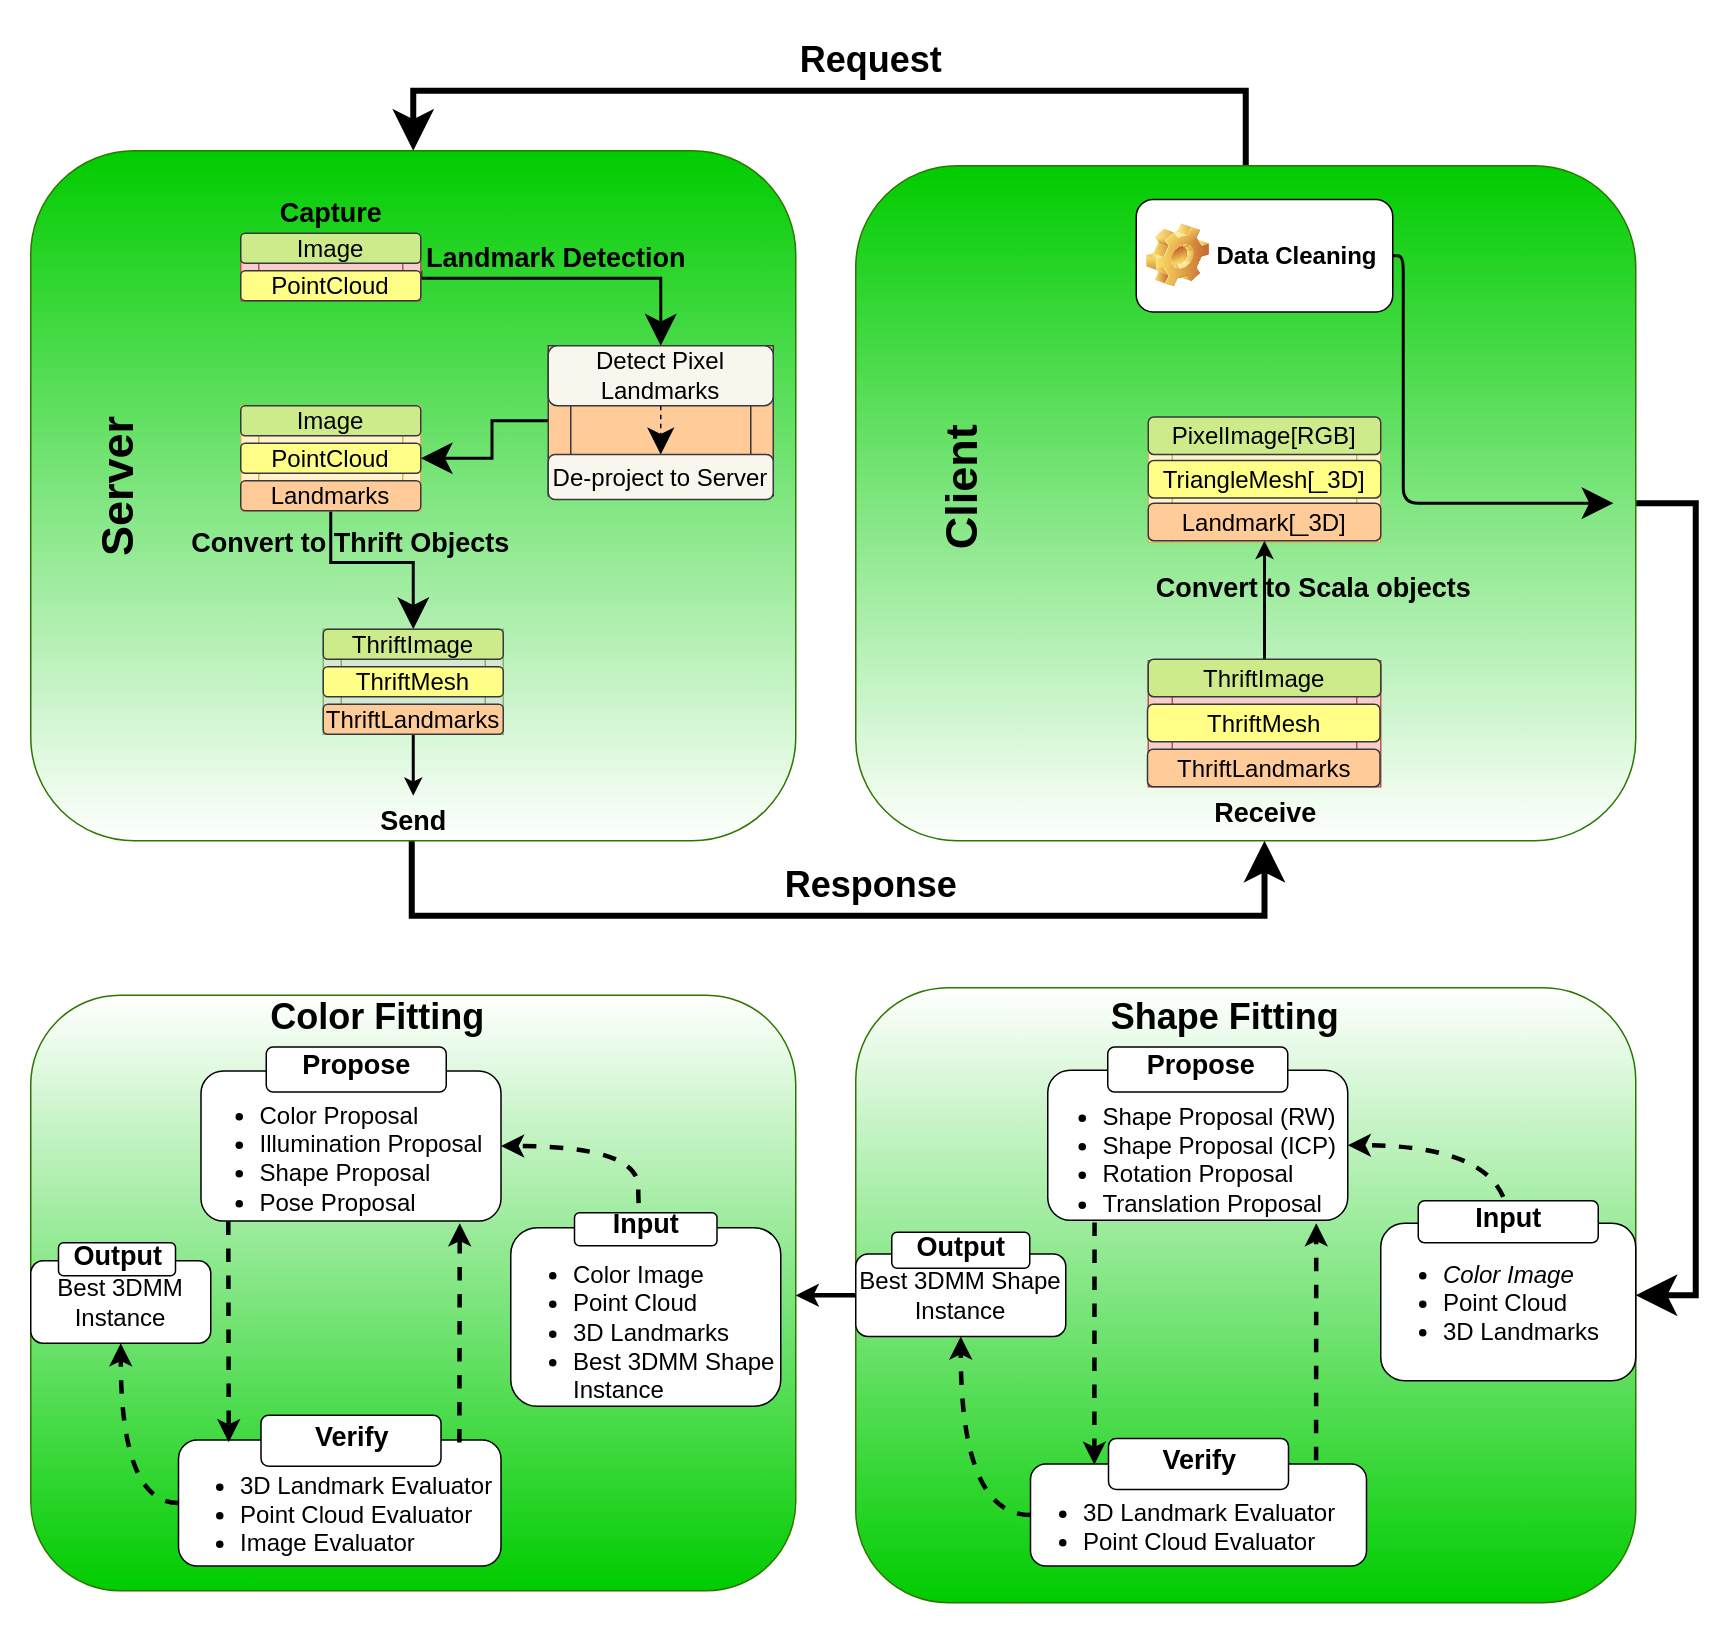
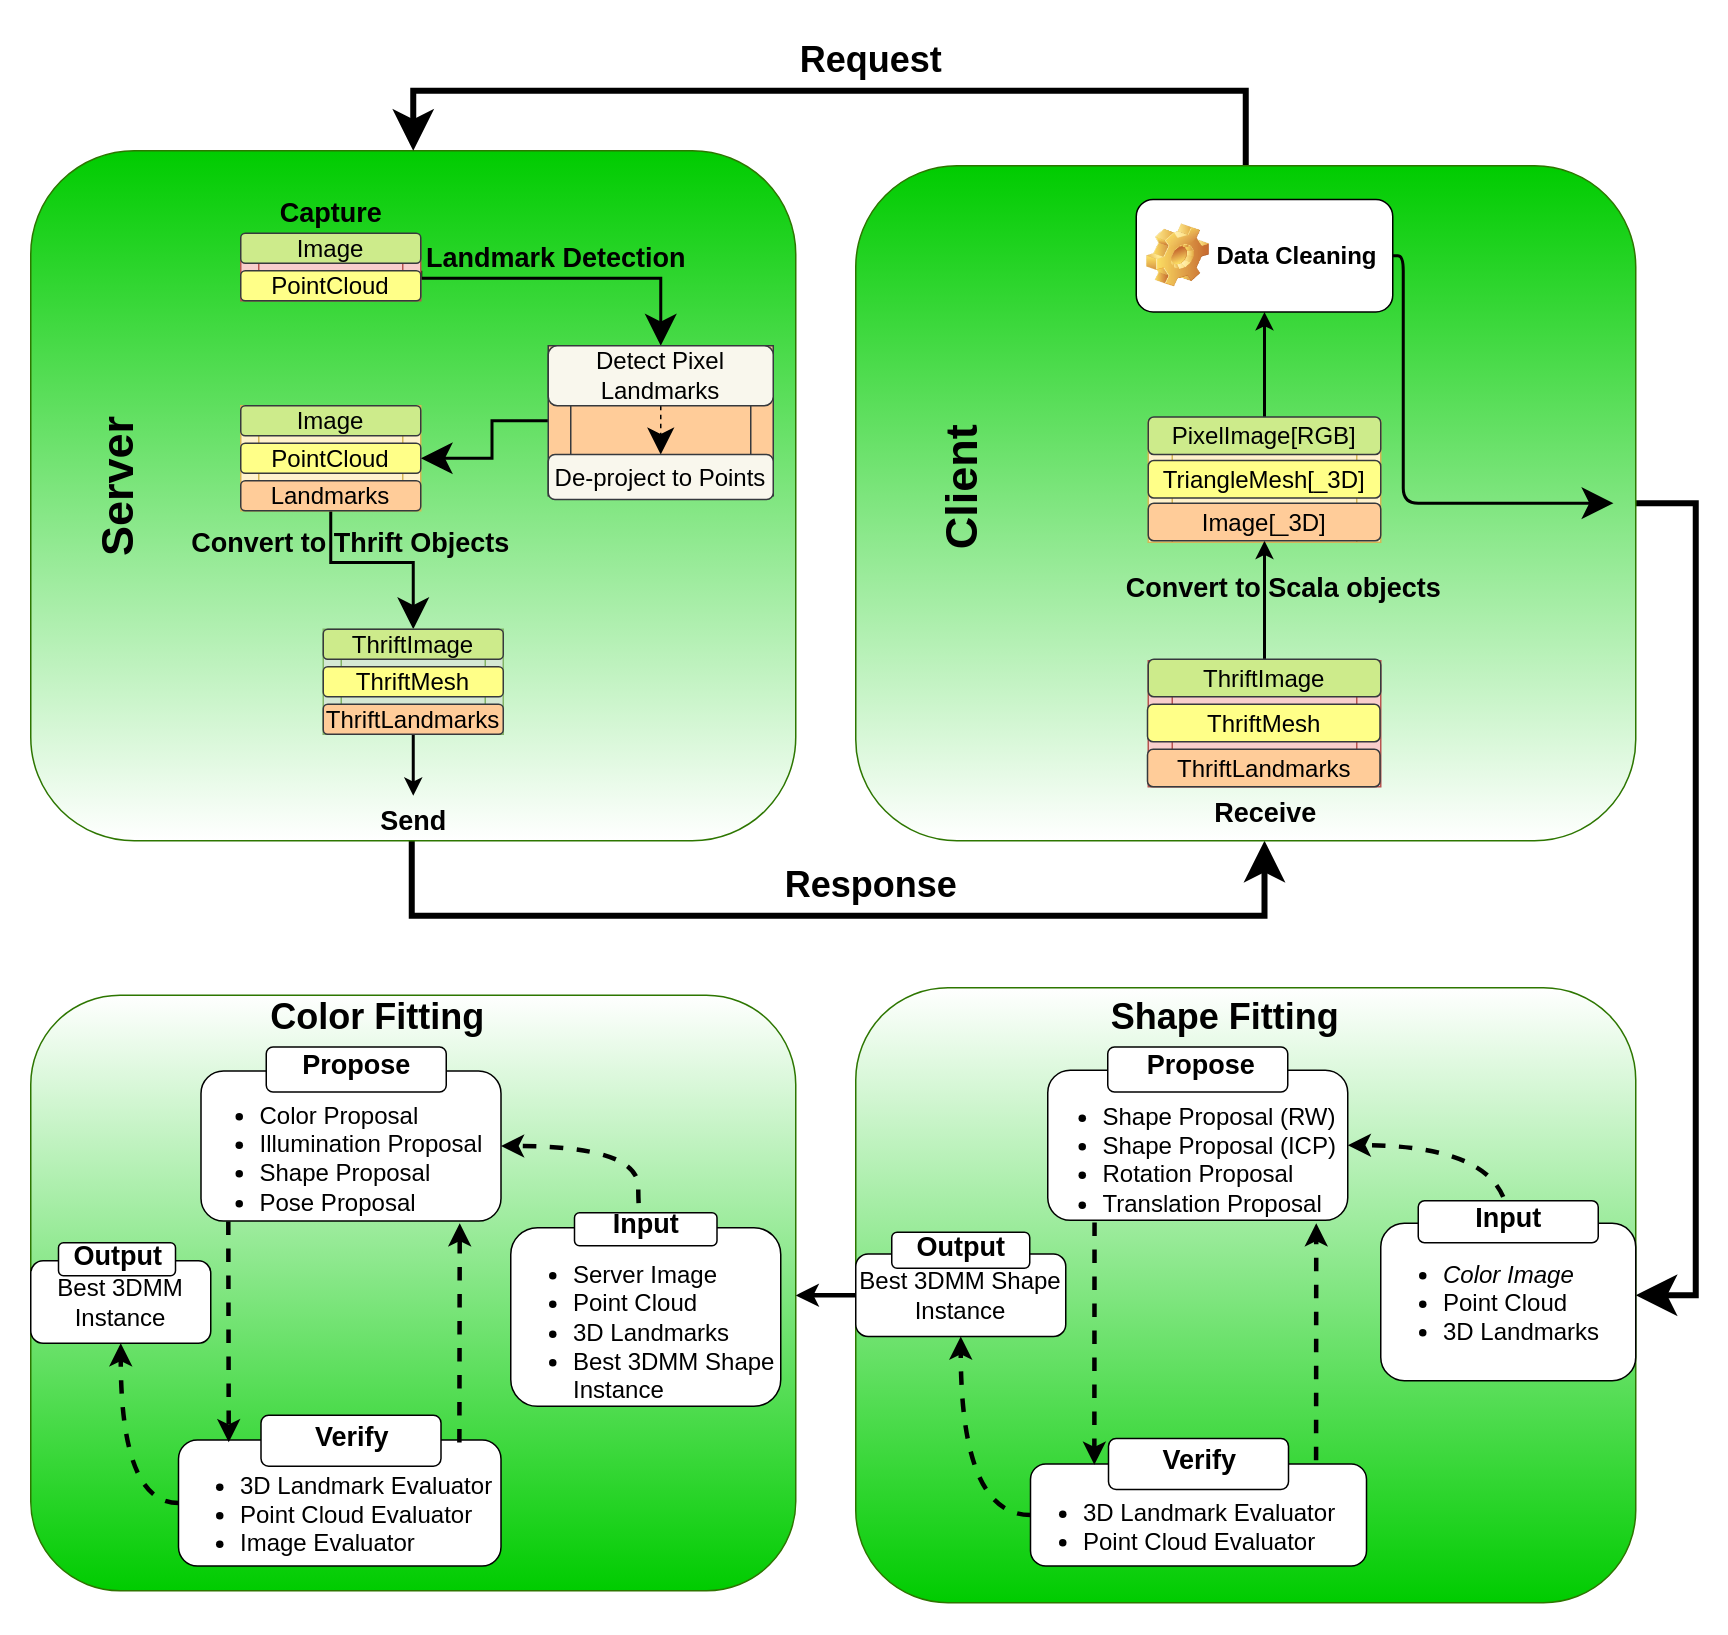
edge "PixelImage[RGB]" -> "Data Cleaning": added
node "De-project to Server": label "De-project to Server" -> "De-project to Points"
node "Landmark[_3D]": label "Landmark[_3D]" -> "Image[_3D]"
node "Convert to Scala objects": moved (1313, 586) -> (1283, 586)
node "Color Image Point Cloud 3D Landmarks Best 3DMM Shape Instance": label "Color Image Point Cloud 3D Landmarks Best 3DMM Shape Instance" -> "Server Image Point Cloud 3D Landmarks Best 3DMM Shape Instance"
